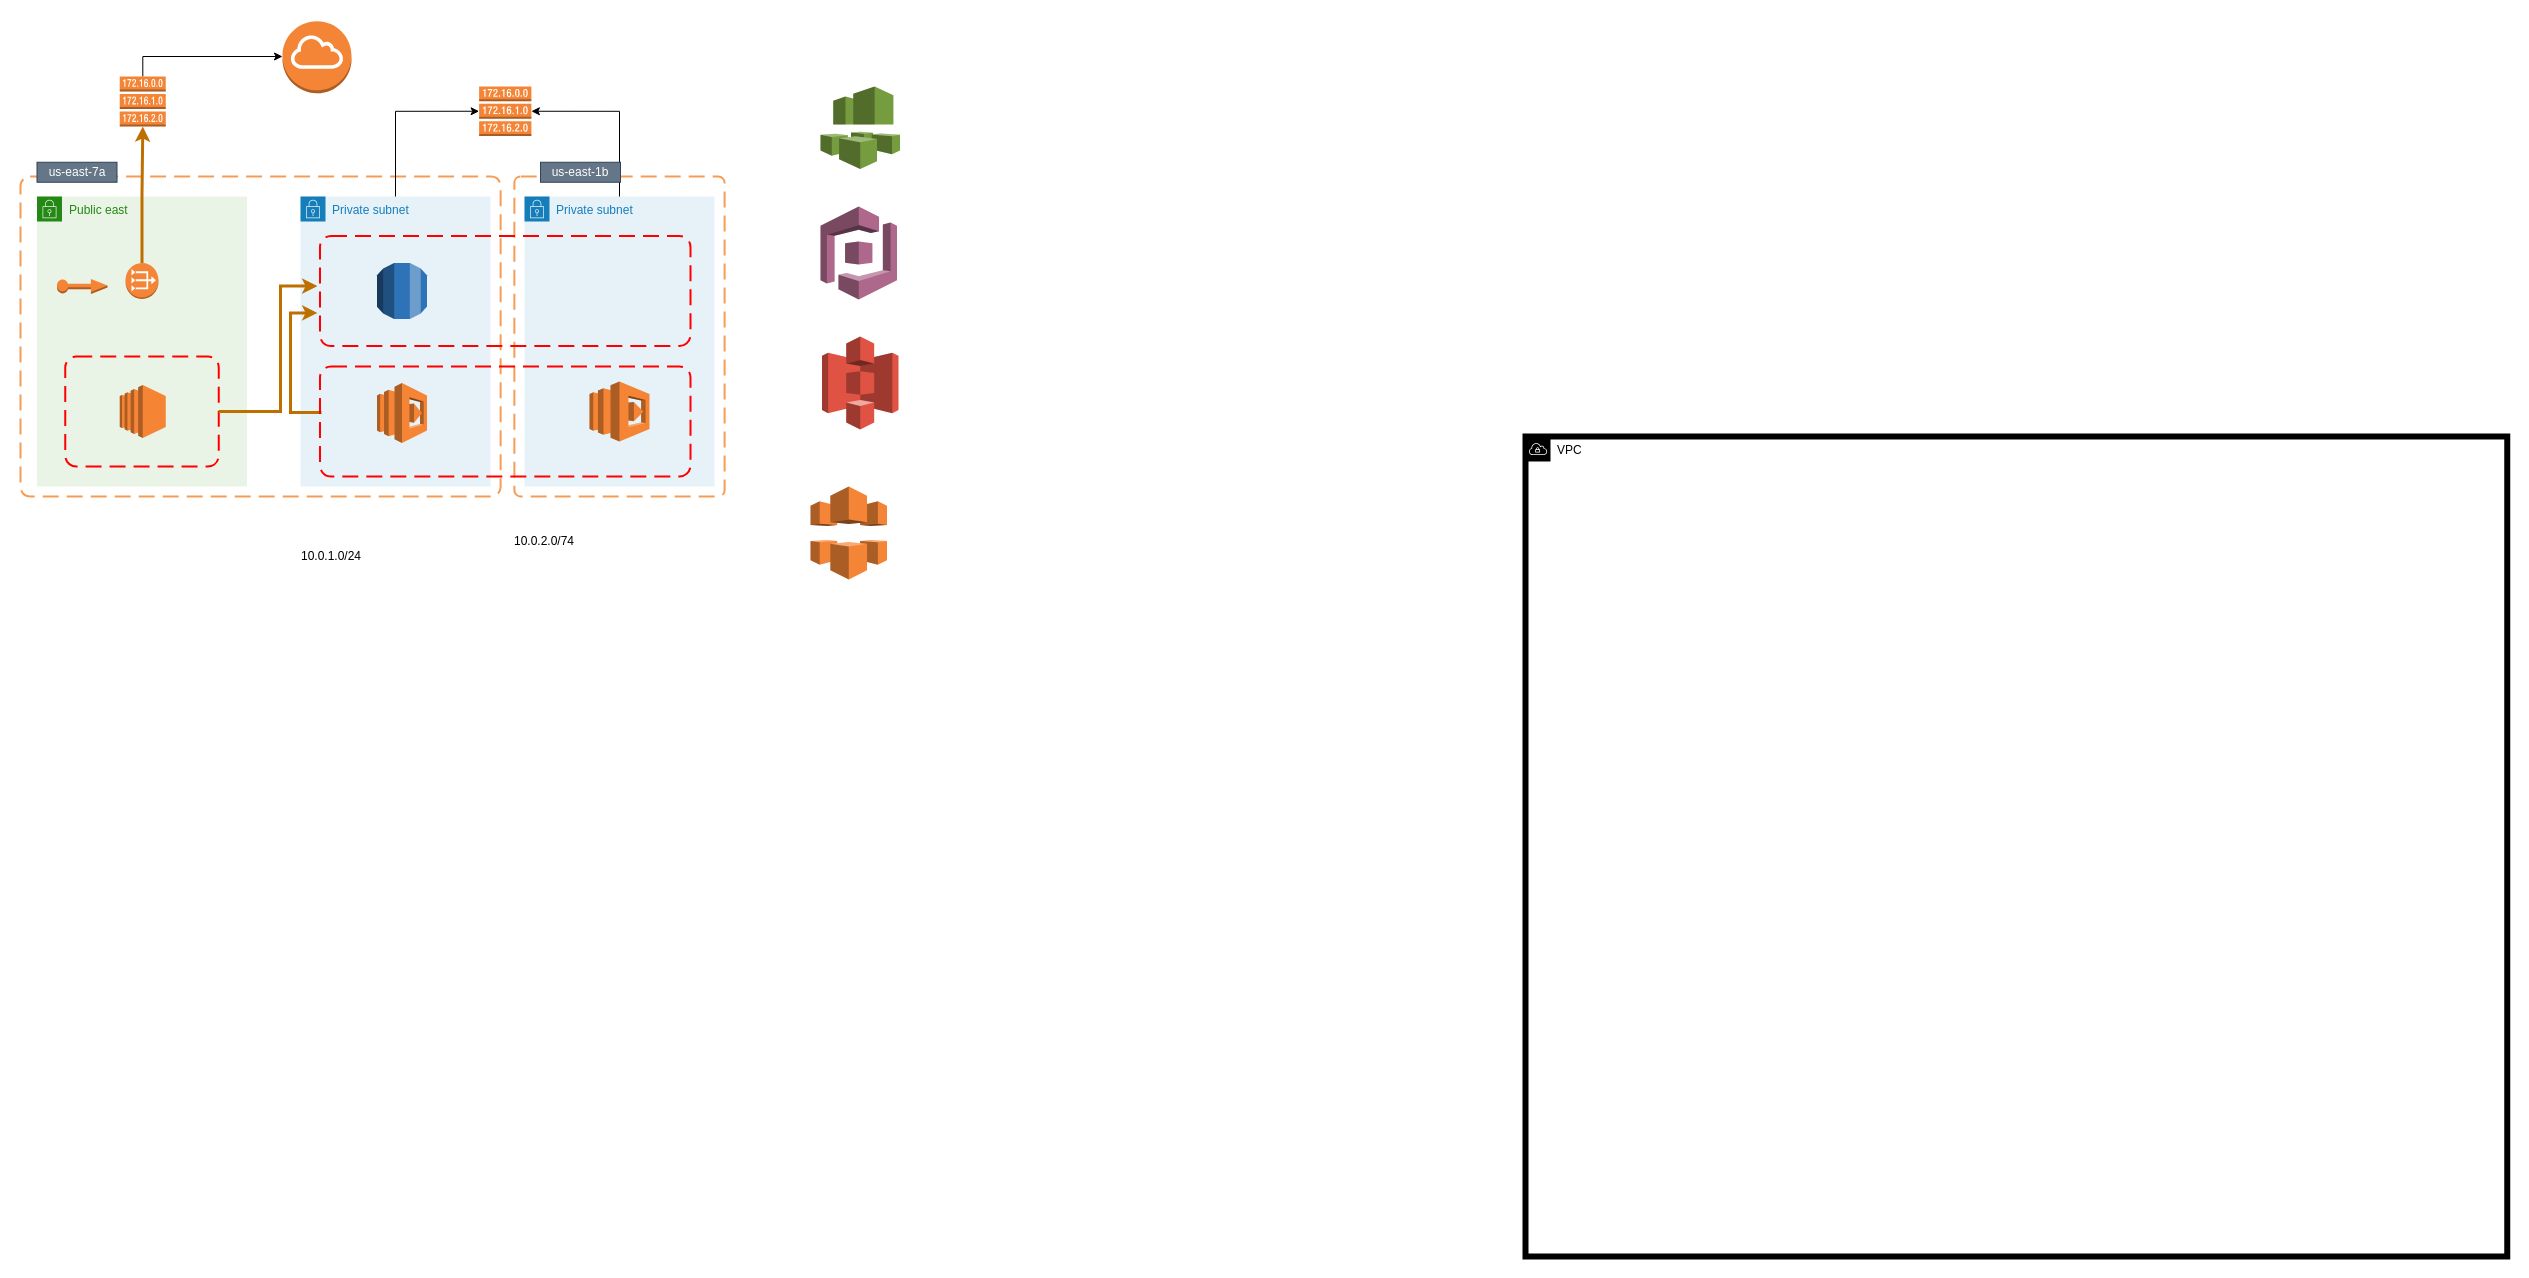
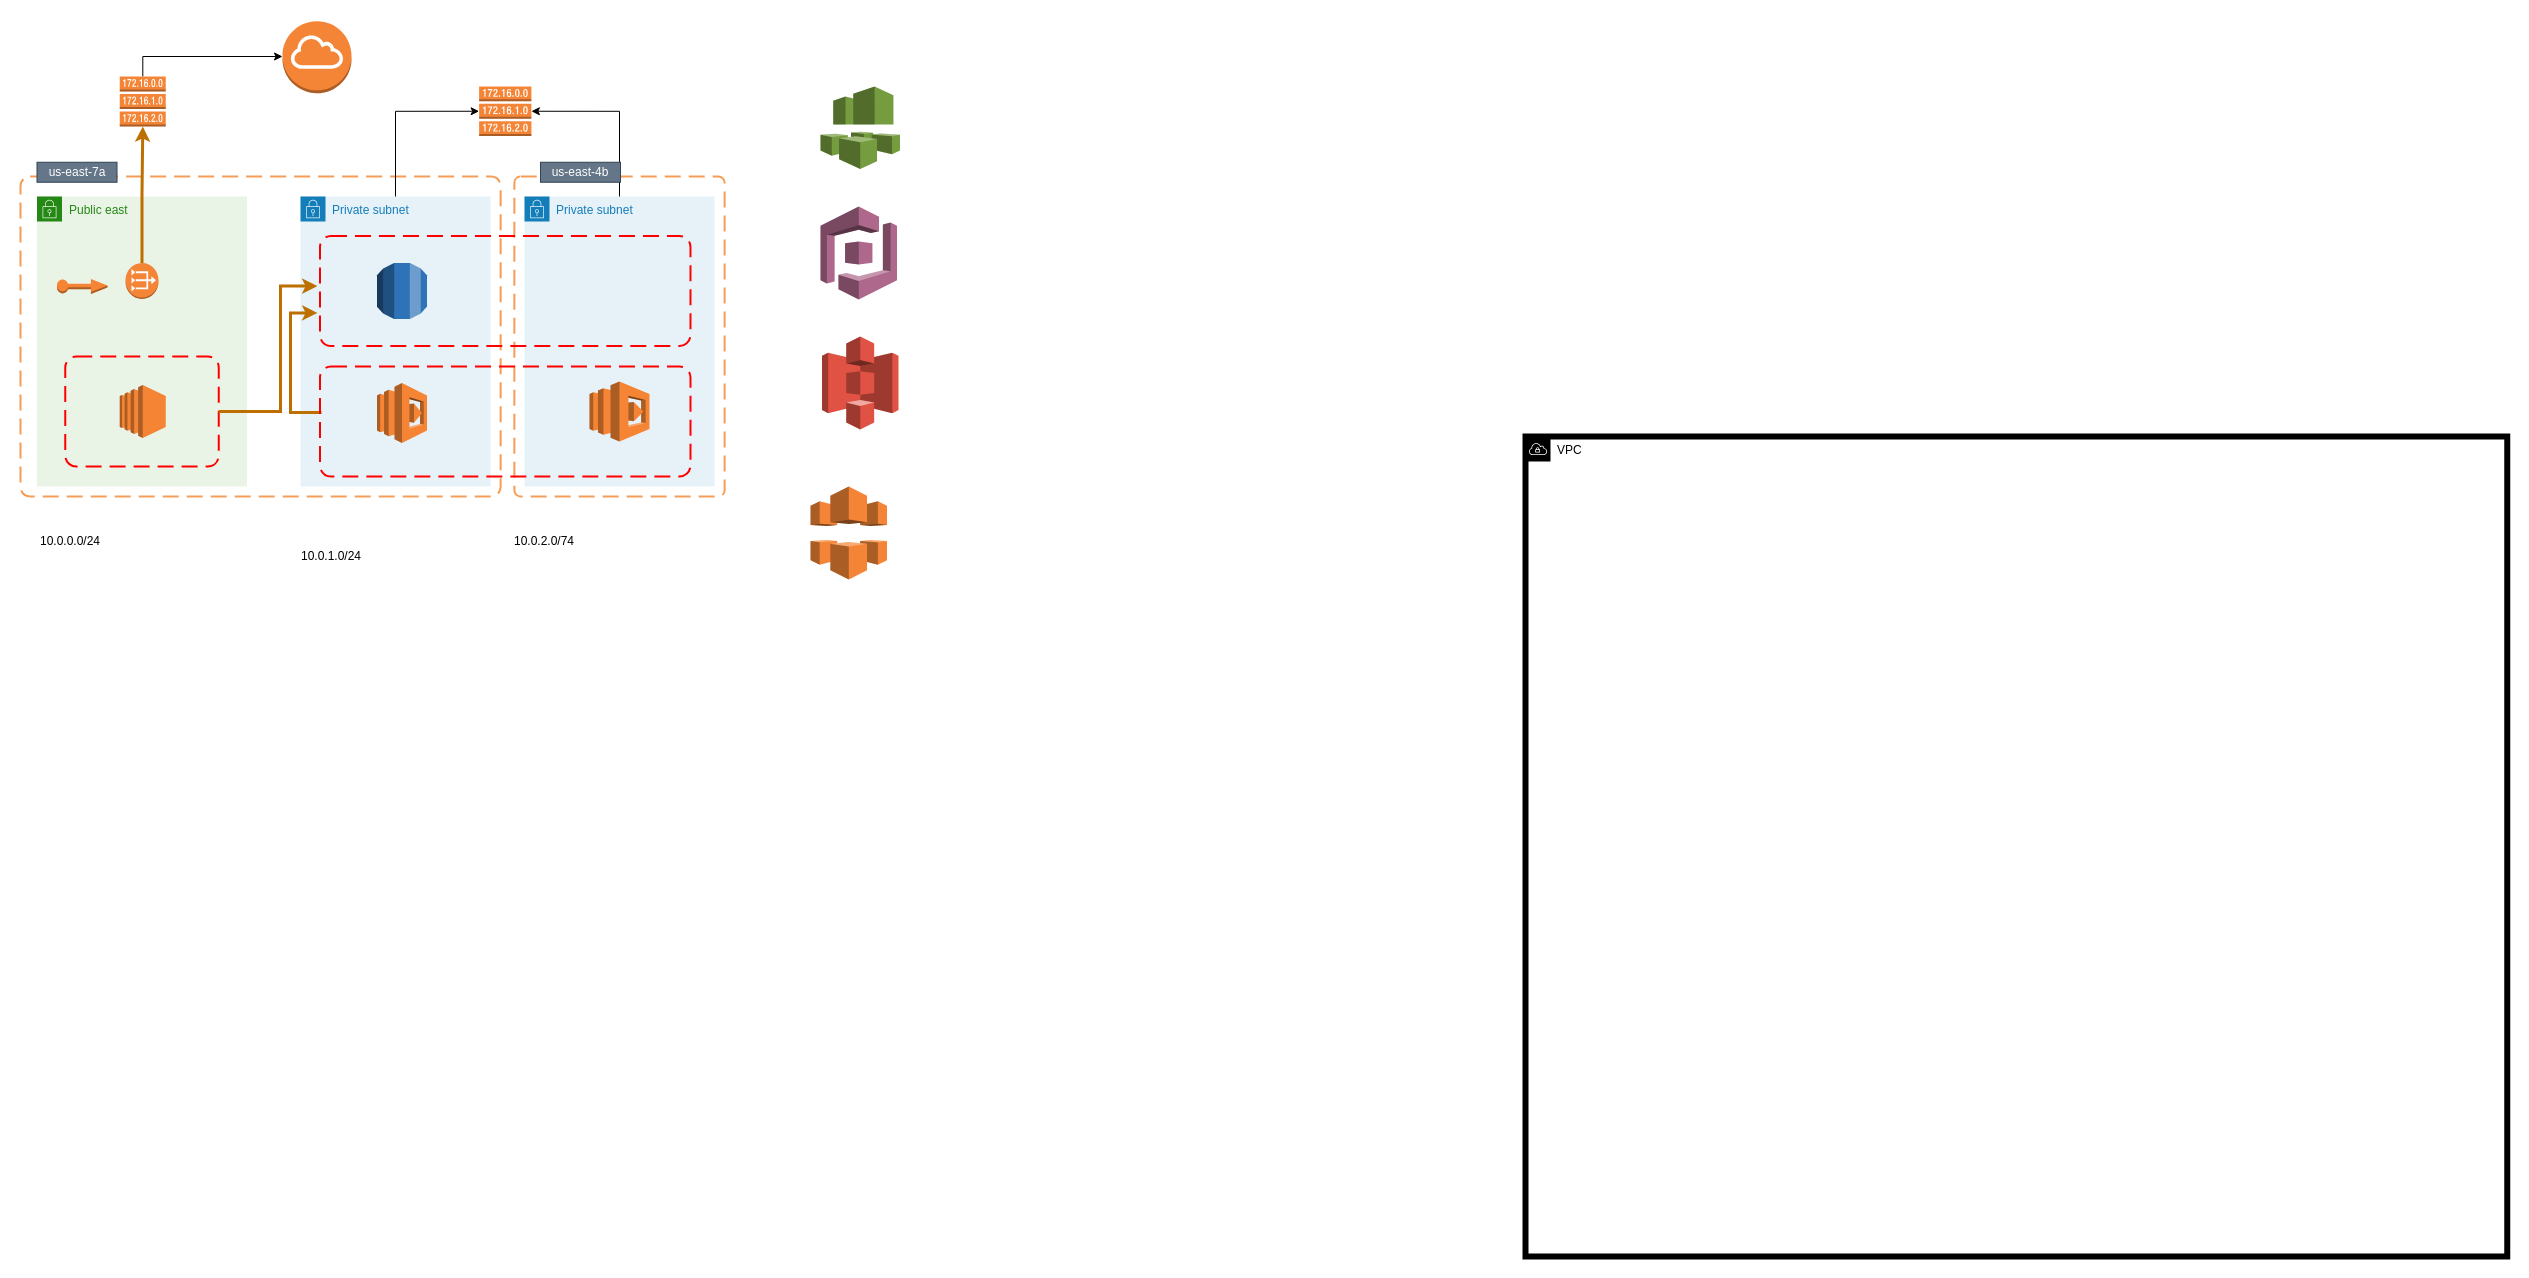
node "us-east-1b": label "us-east-1b" -> "us-east-4b"
node "10.0.0.0/24": added
